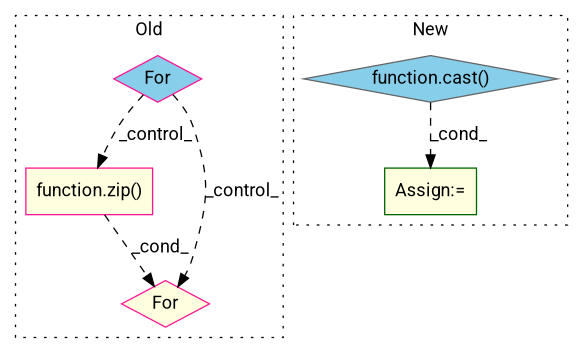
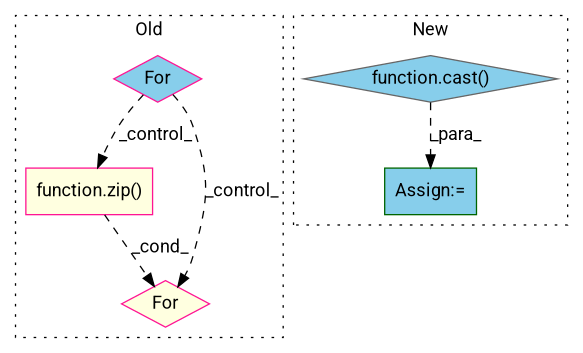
edge "function.cast()" -> "Assign:=": label "_cond_" -> "_para_"
node "Assign:=": fillcolor lightyellow -> skyblue
